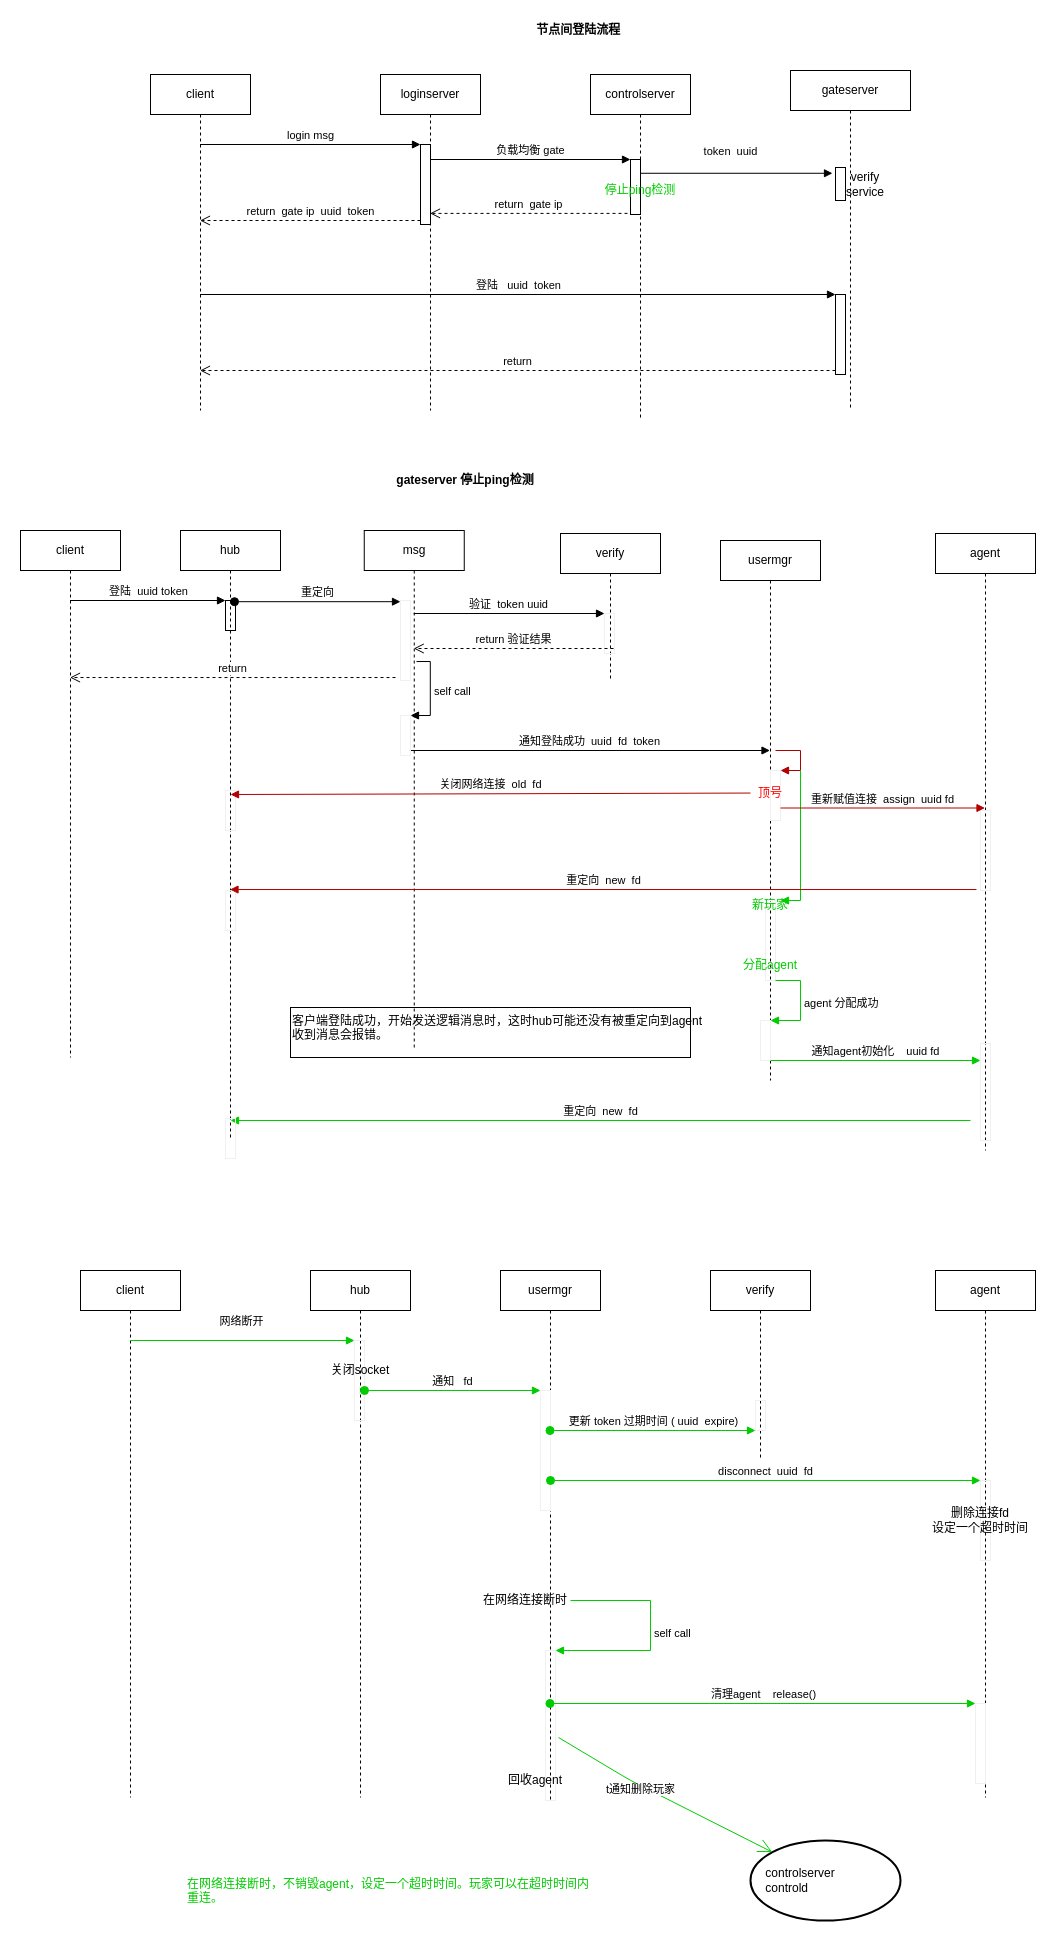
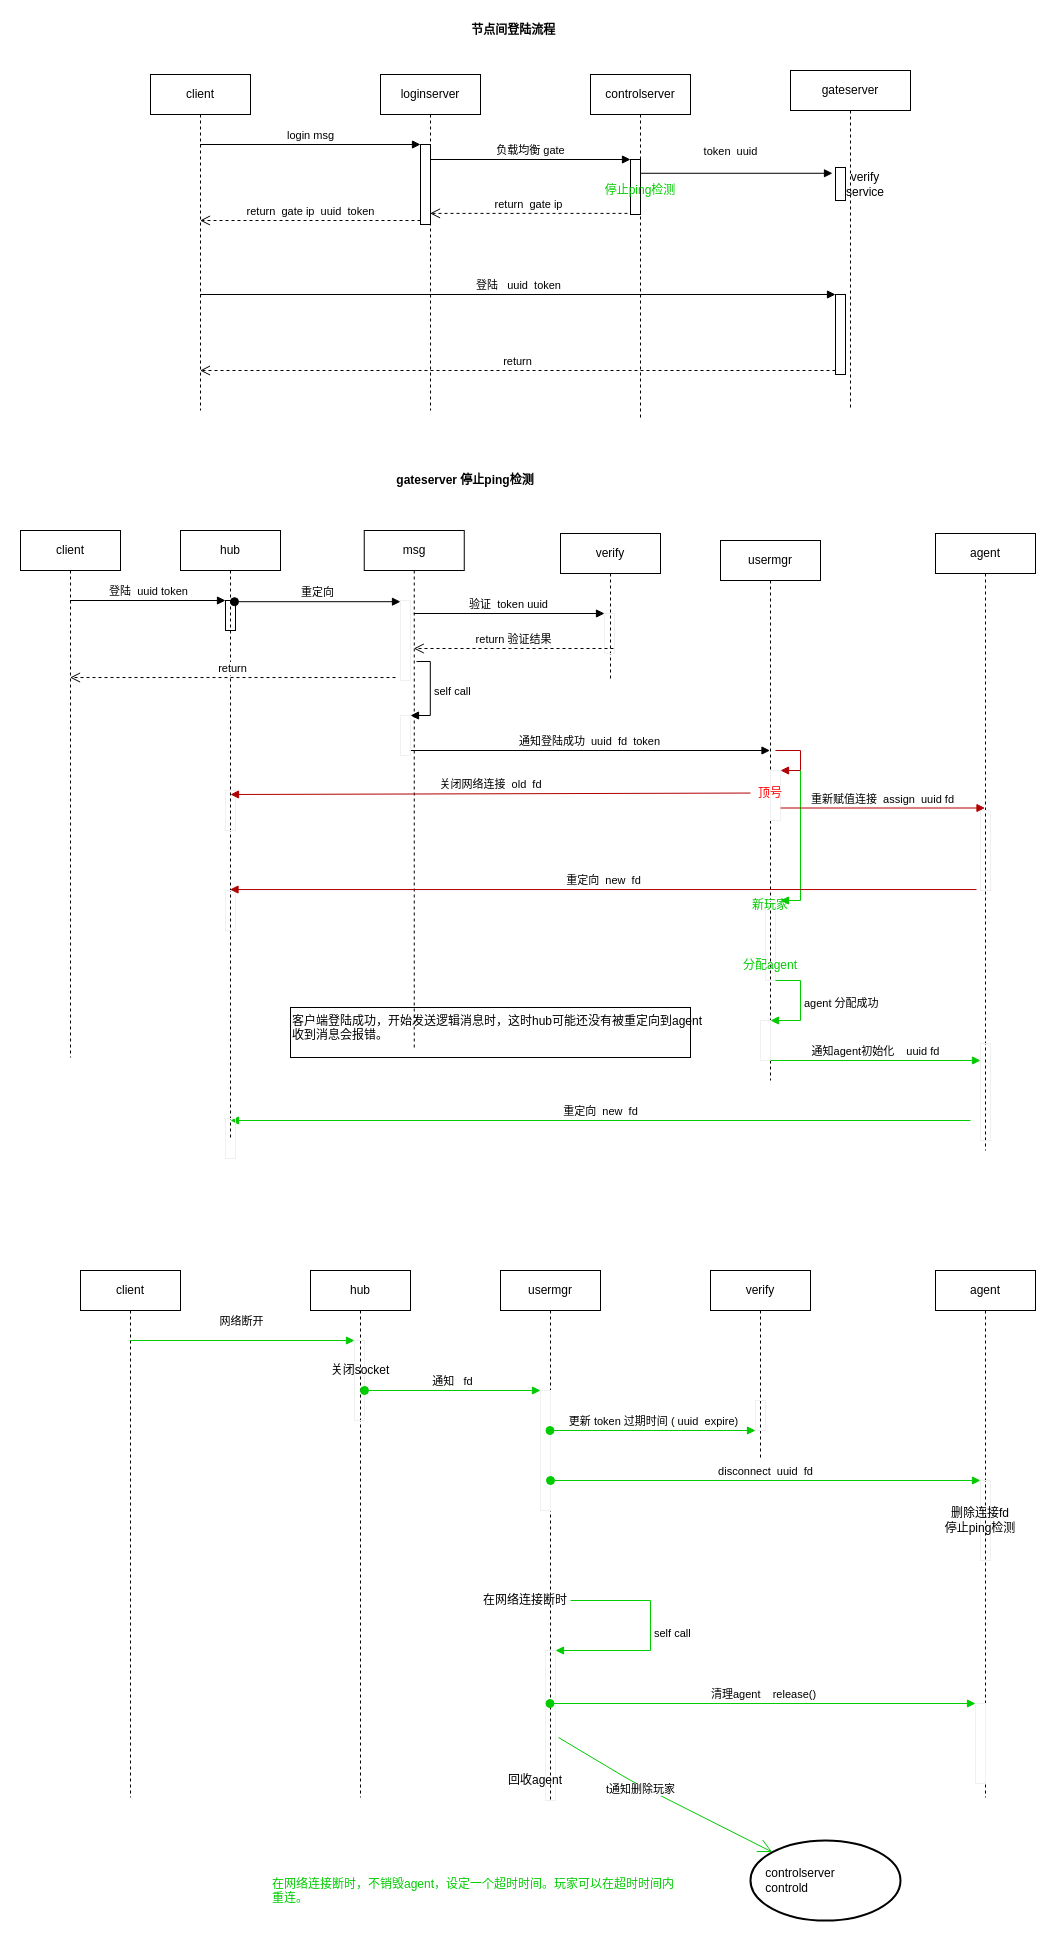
node "节点间登陆流程": moved (581, 31) -> (516, 31)
node "删除连接fd 设定一个超时时间": label "删除连接fd 设定一个超时时间" -> "删除连接fd 停止ping检测"
node "在网络连接断时，不销毁agent，设定一个超时时间。玩家可以在超时时间内重连。": moved (391, 1896) -> (476, 1896)
